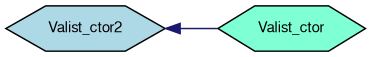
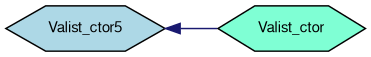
node "Valist_ctor2": label "Valist_ctor2" -> "Valist_ctor5"
